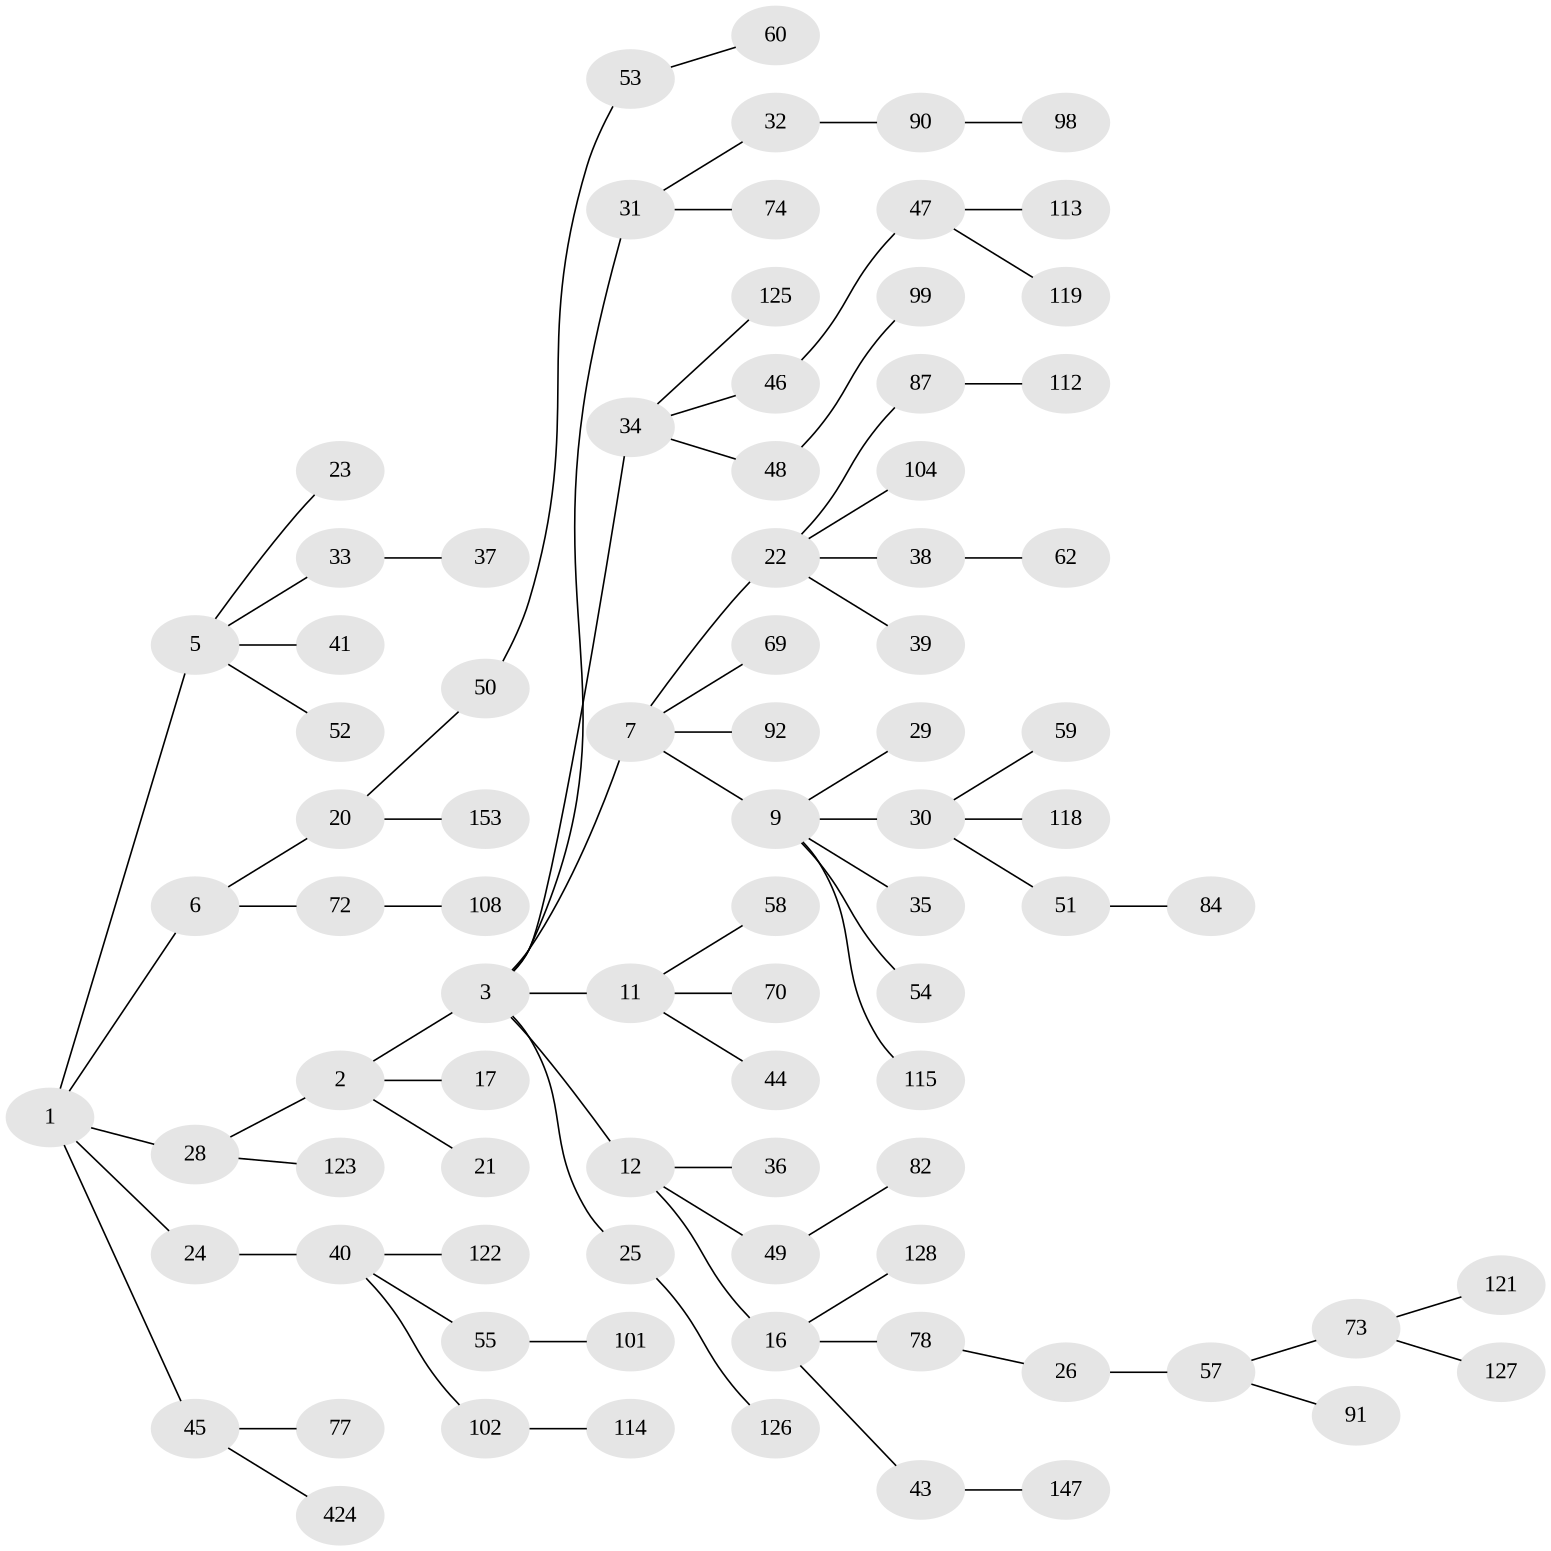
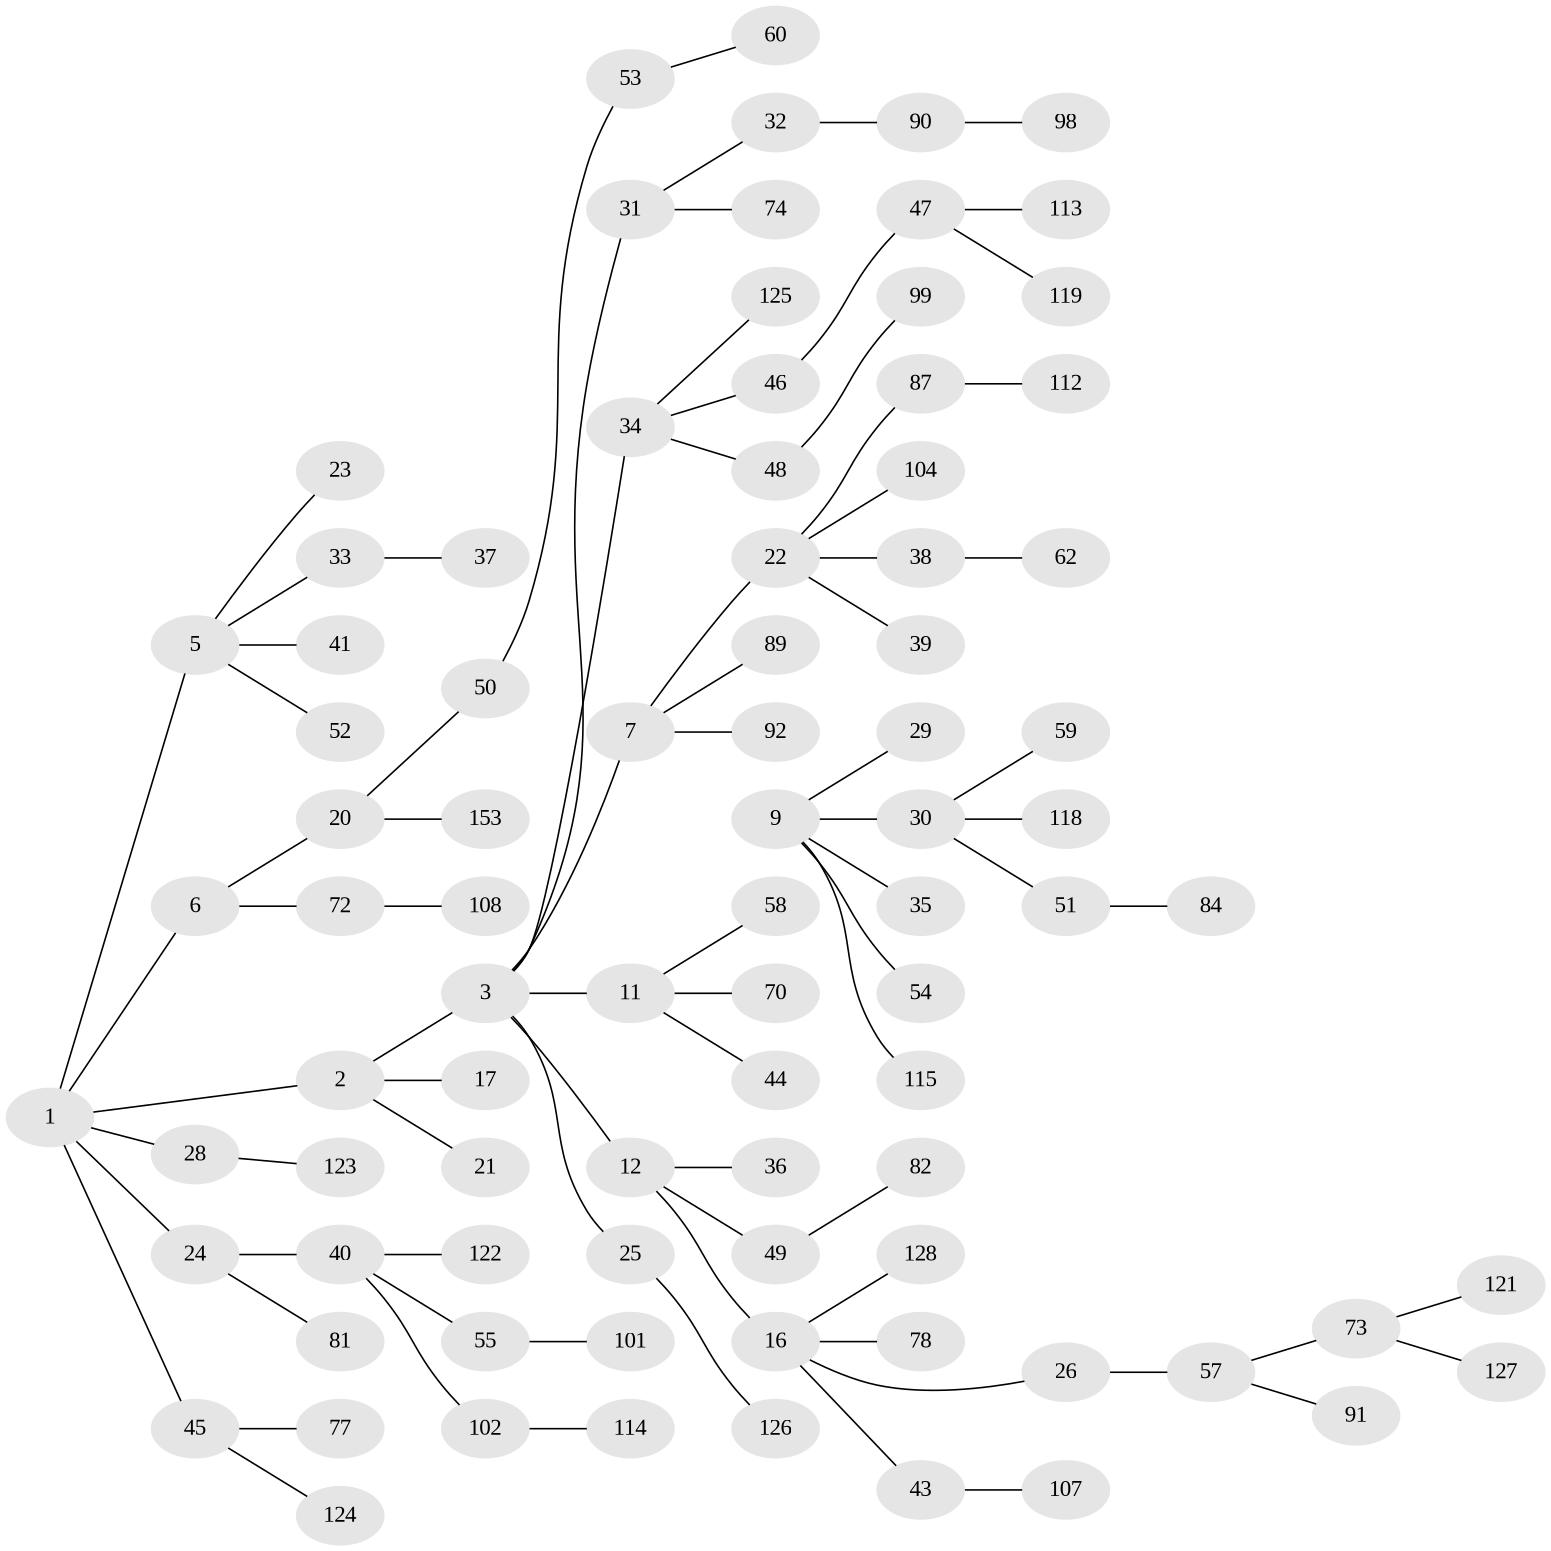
node "69": label "69" -> "89"
edge "7" -- "9": removed
edge "2" -- "28": now "2" -- "1"
node "81": added
edge "78" -- "26": now "16" -- "26"
node "147": label "147" -> "107"
node "424": label "424" -> "124"
